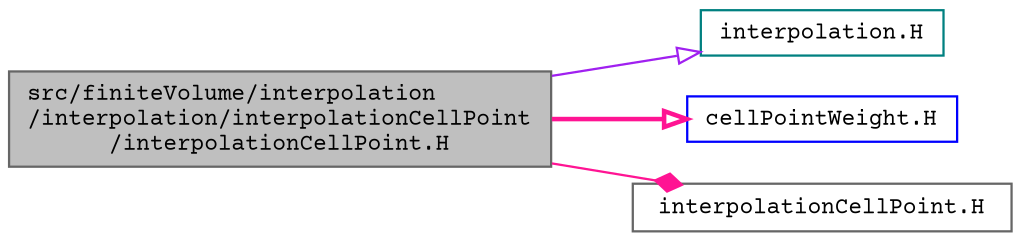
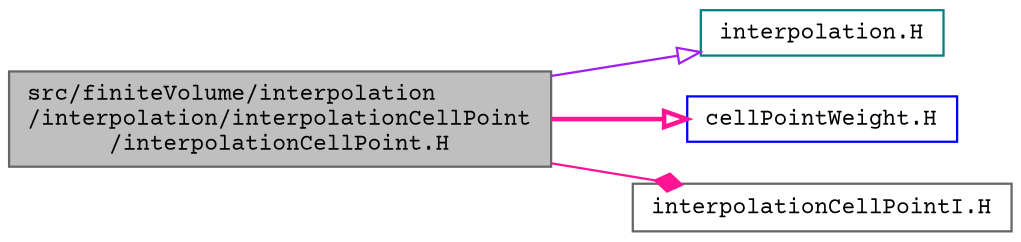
node "interpolationCellPoint.H": label "interpolationCellPoint.H" -> "interpolationCellPointI.H"
